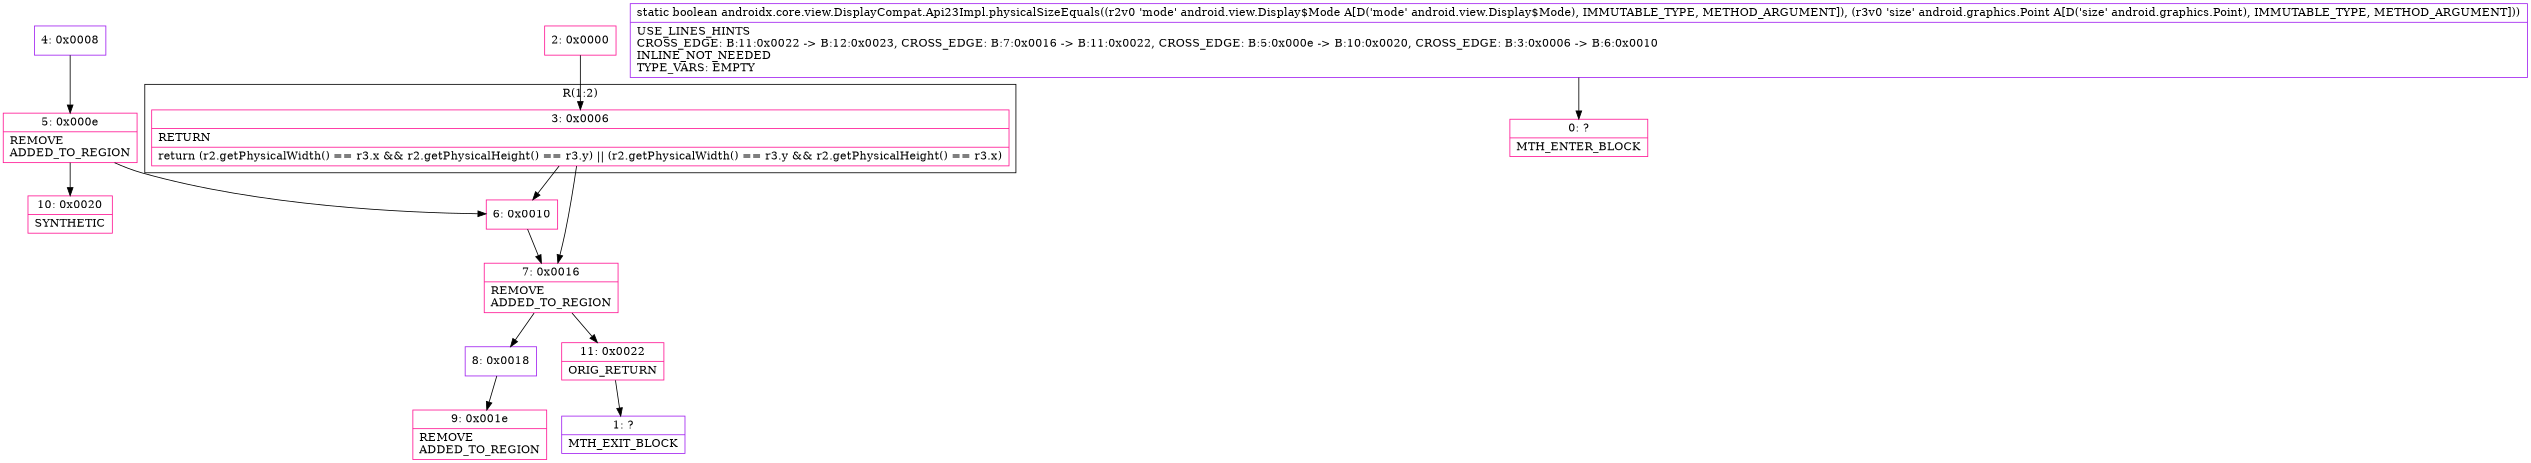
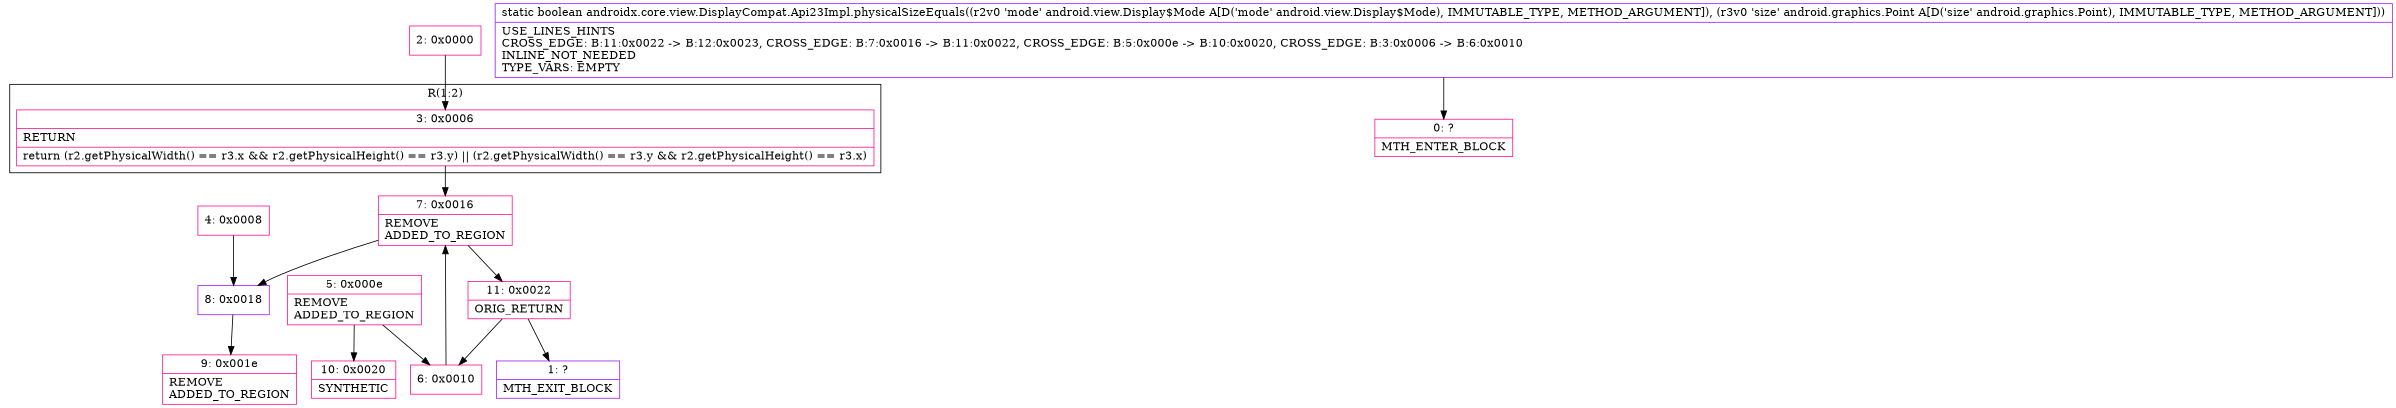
node "4: 0x0008": color purple -> deeppink
edge "4: 0x0008" -> "5: 0x000e": now "4: 0x0008" -> "8: 0x0018"
edge "3: 0x0006" -> "6: 0x0010": now "11: 0x0022" -> "6: 0x0010"
